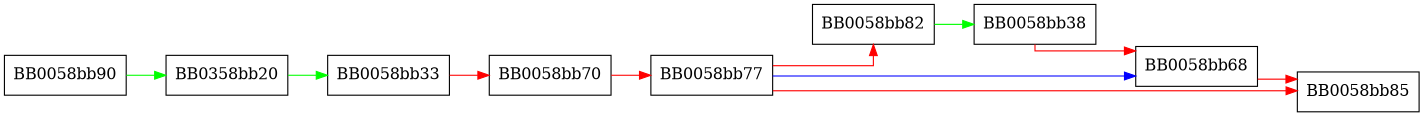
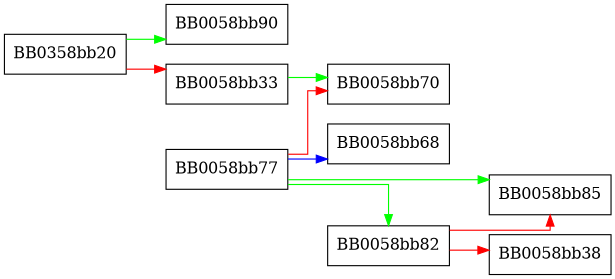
edge "BB0058bb82" -> "BB0058bb38": color green -> red
edge "BB0058bb38" -> "BB0058bb68": removed
edge "BB0058bb77" -> "BB0058bb82": color red -> green
edge "BB0058bb90" -> "BB0358bb20": reversed
edge "BB0358bb20" -> "BB0058bb33": color green -> red
edge "BB0058bb33" -> "BB0058bb70": color red -> green
edge "BB0058bb70" -> "BB0058bb77": reversed
edge "BB0058bb68" -> "BB0058bb85": now "BB0058bb82" -> "BB0058bb85"
edge "BB0058bb77" -> "BB0058bb85": color red -> green
